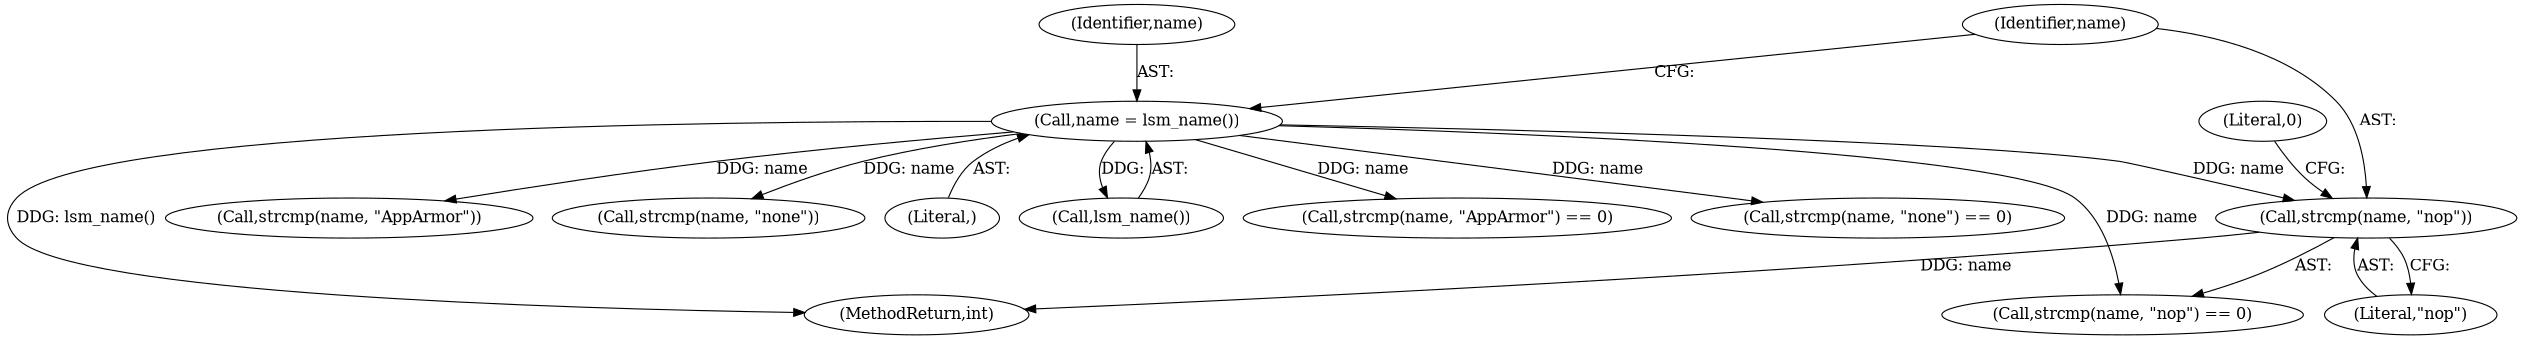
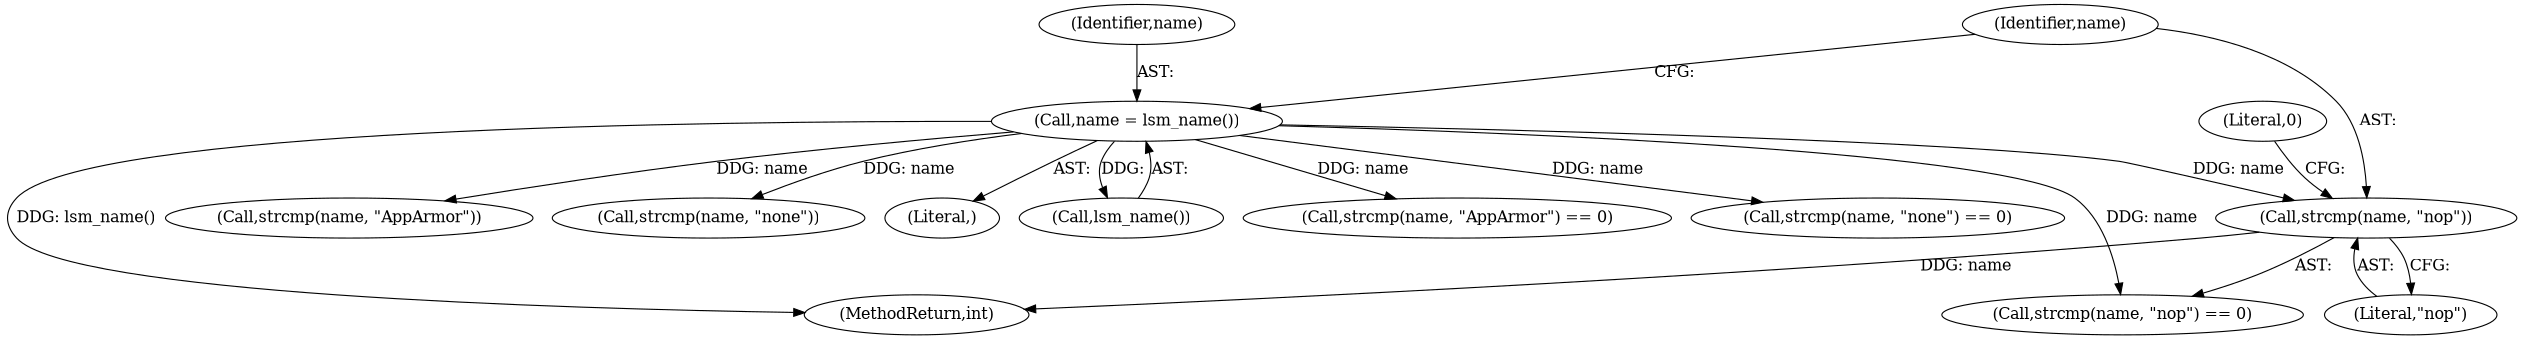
edge "(Literal,)" -> "(Call,name = lsm_name())": reversed
